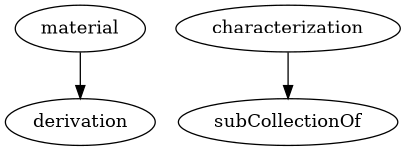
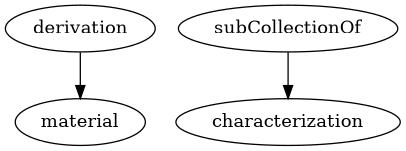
edge "material" -> "derivation": reversed
edge "characterization" -> "subCollectionOf": reversed
